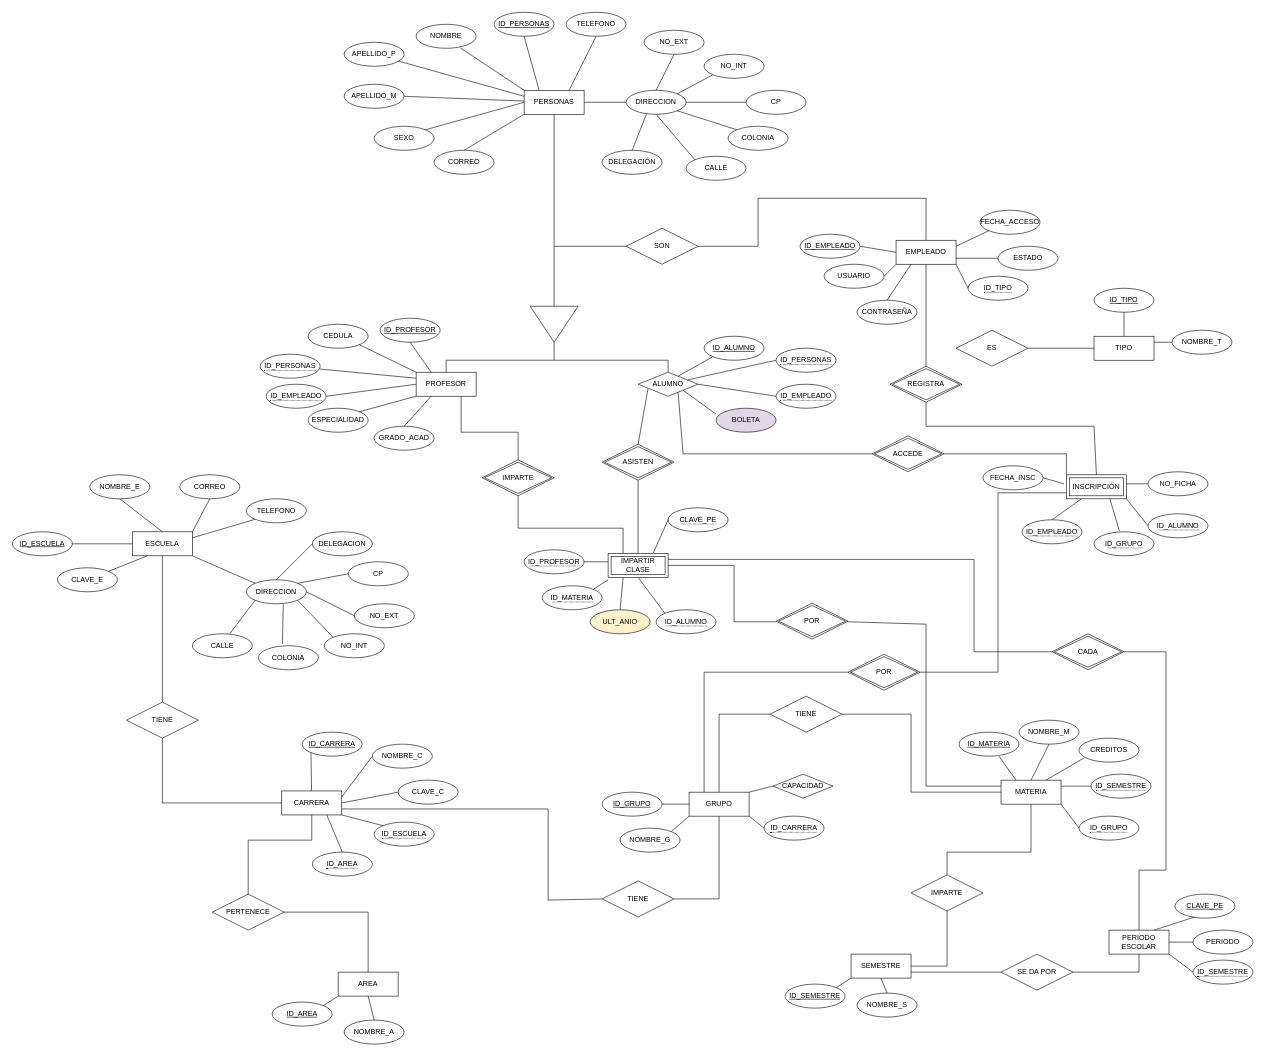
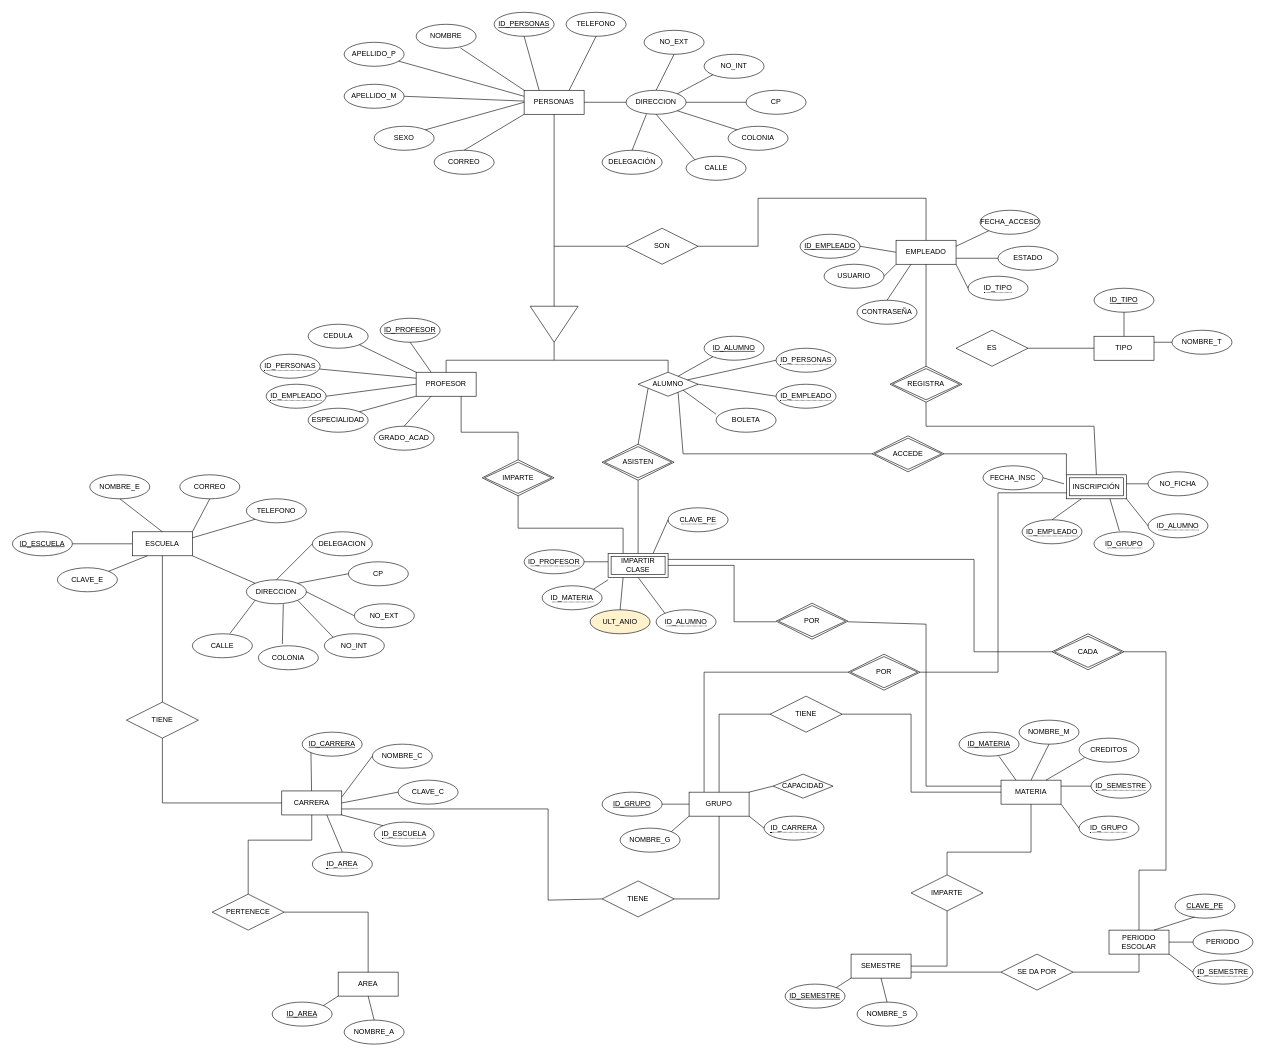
node "BOLETA": fillcolor #e1d5e7 -> #ffffff
node "NOMBRE_S": moved (887, 1005) -> (887, 1014)
